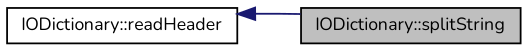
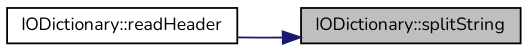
edge "IODictionary::splitString" -> "IODictionary::readHeader": reversed
